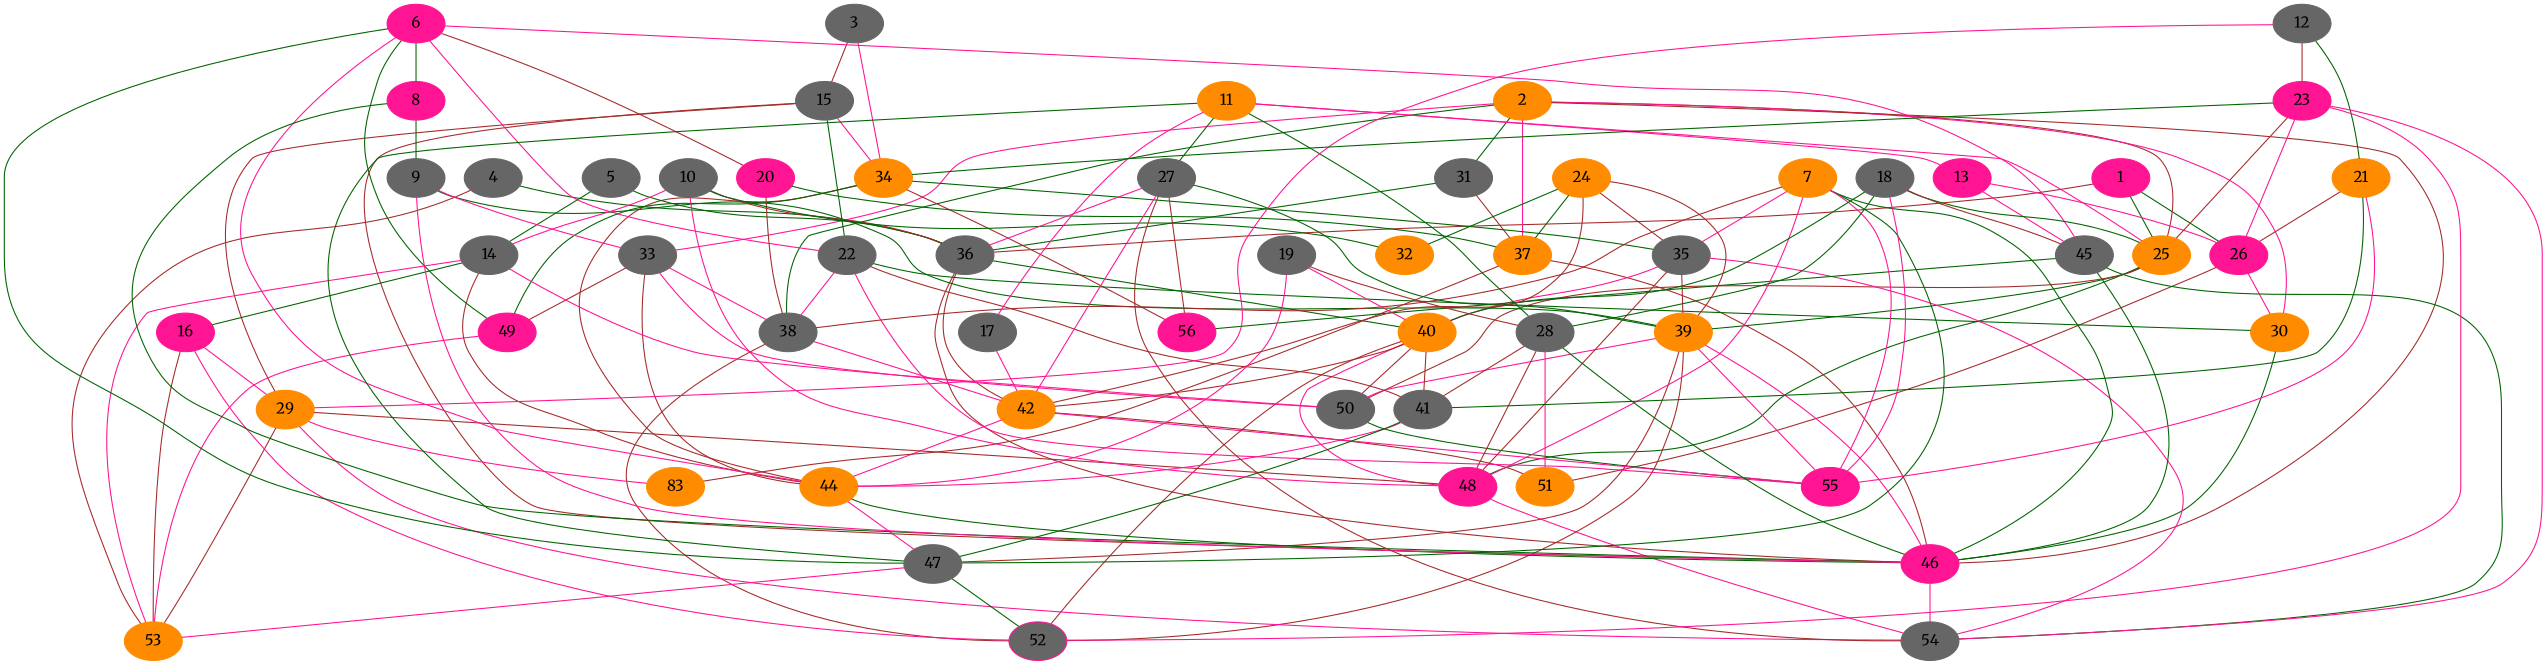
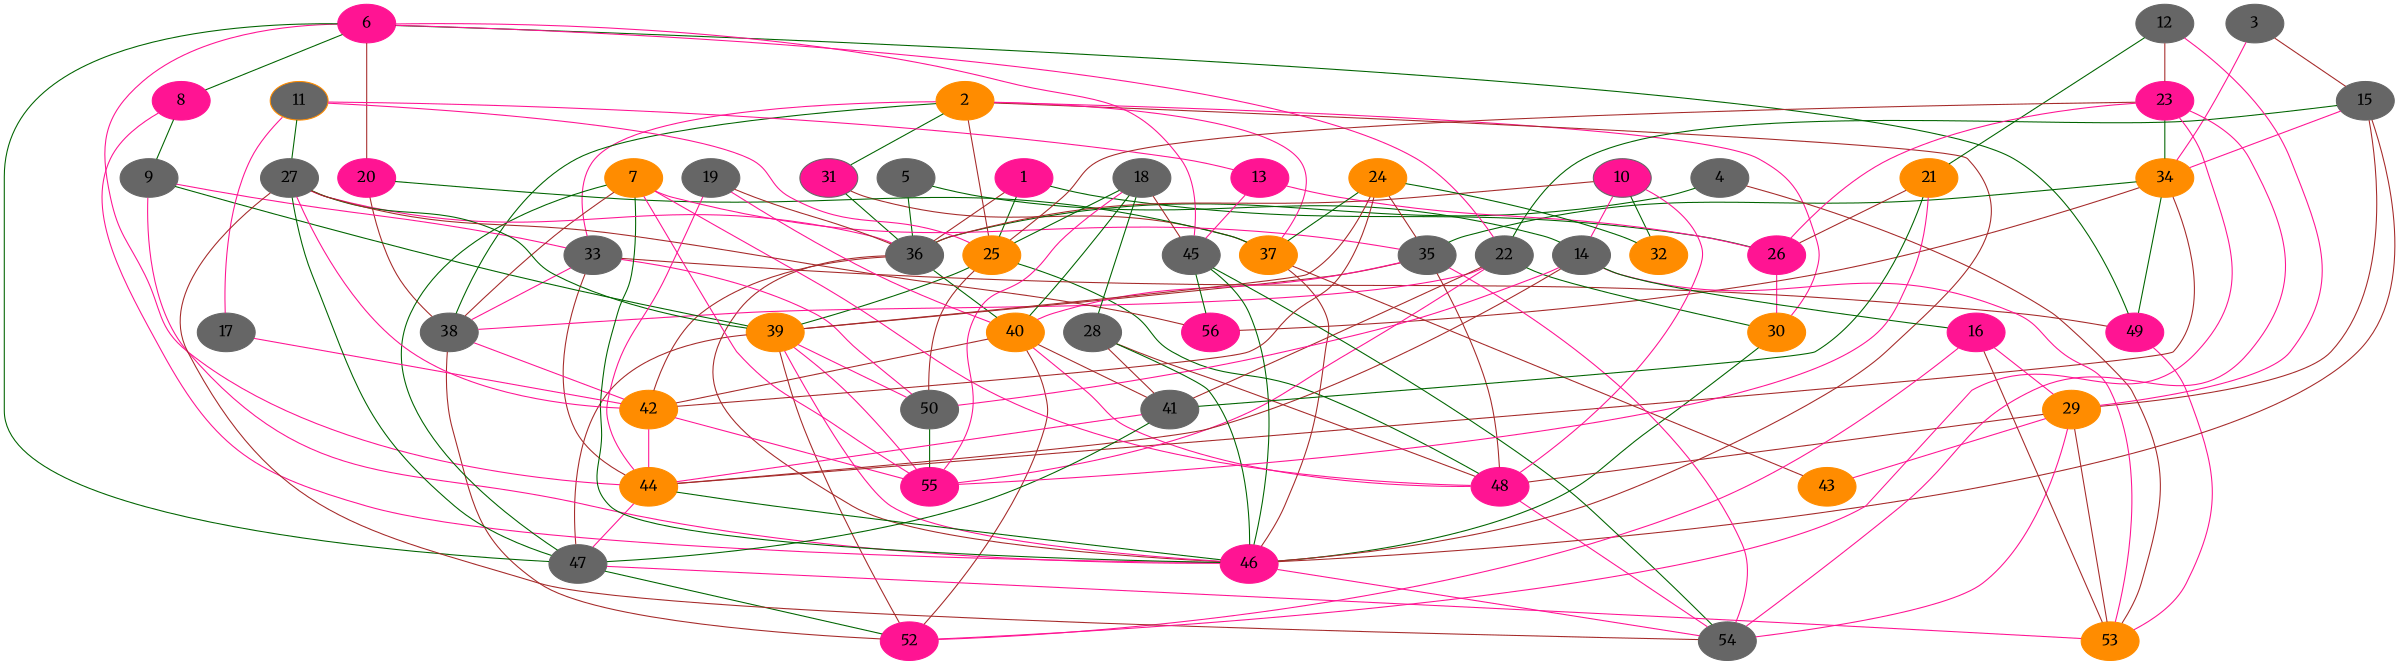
node "11": fillcolor darkorange -> gray40
edge "11" -- "47": now "27" -- "47"
node "10": fillcolor gray40 -> deeppink
node "31": fillcolor gray40 -> deeppink
edge "11" -- "28": removed
edge "19" -- "28": now "19" -- "36"
edge "40" -- "50": removed
node "83": label "83" -> "43"
node "51": removed
edge "8" -- "46": color darkgreen -> deeppink
node "52": fillcolor gray40 -> deeppink
